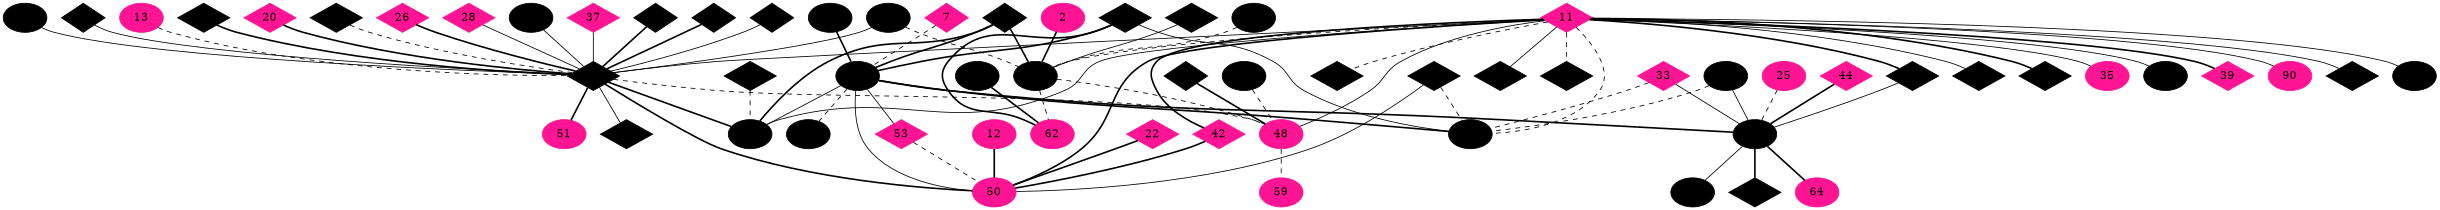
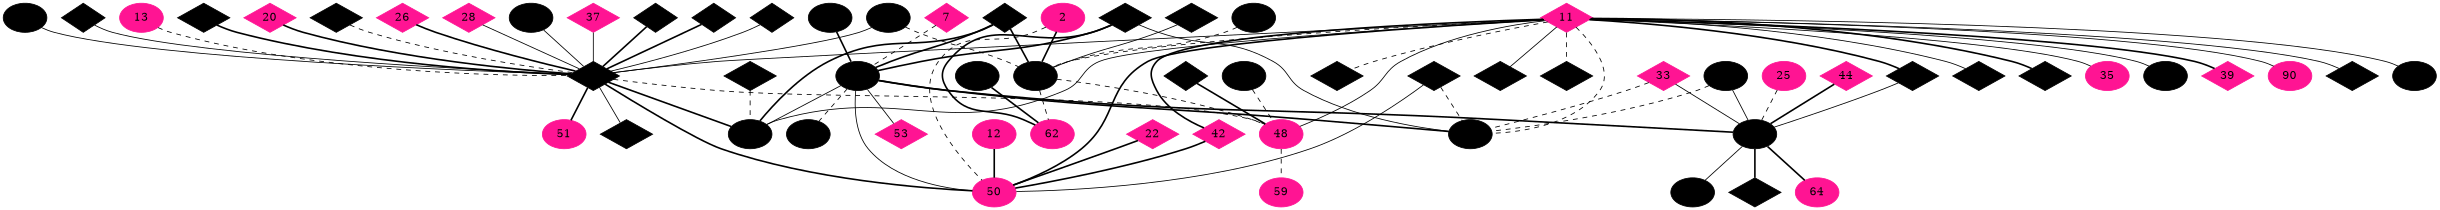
edge "53" -- "50": now "2" -- "50"
